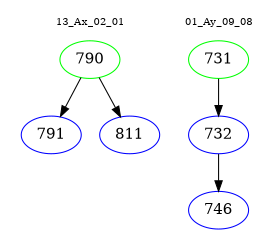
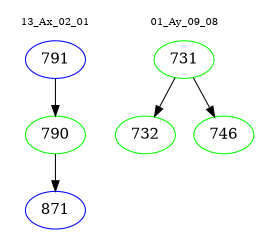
edge "790" -> "791": reversed
node "811": label "811" -> "871"
node "732": color blue -> green
edge "732" -> "746": now "731" -> "746"
node "746": color blue -> green
